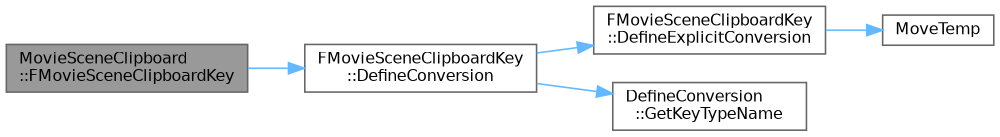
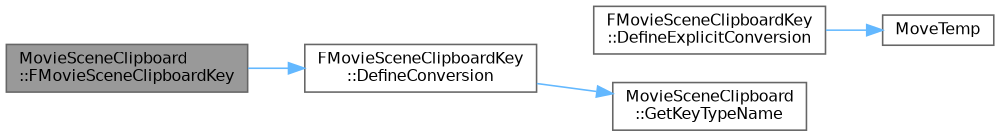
edge "FMovieSceneClipboardKey ::DefineConversion" -> "FMovieSceneClipboardKey ::DefineExplicitConversion": removed
node "DefineConversion ::GetKeyTypeName": label "DefineConversion ::GetKeyTypeName" -> "MovieSceneClipboard ::GetKeyTypeName"
